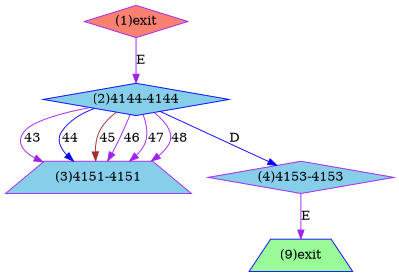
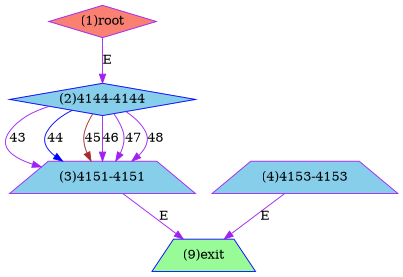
node "(1)exit": label "(1)exit" -> "(1)root"
edge "(2)4144-4144" -> "(4)4153-4153": removed, label "D"
node "(4)4153-4153": shape diamond -> trapezium
edge "(3)4151-4151" -> "(9)exit": added, label "E"
